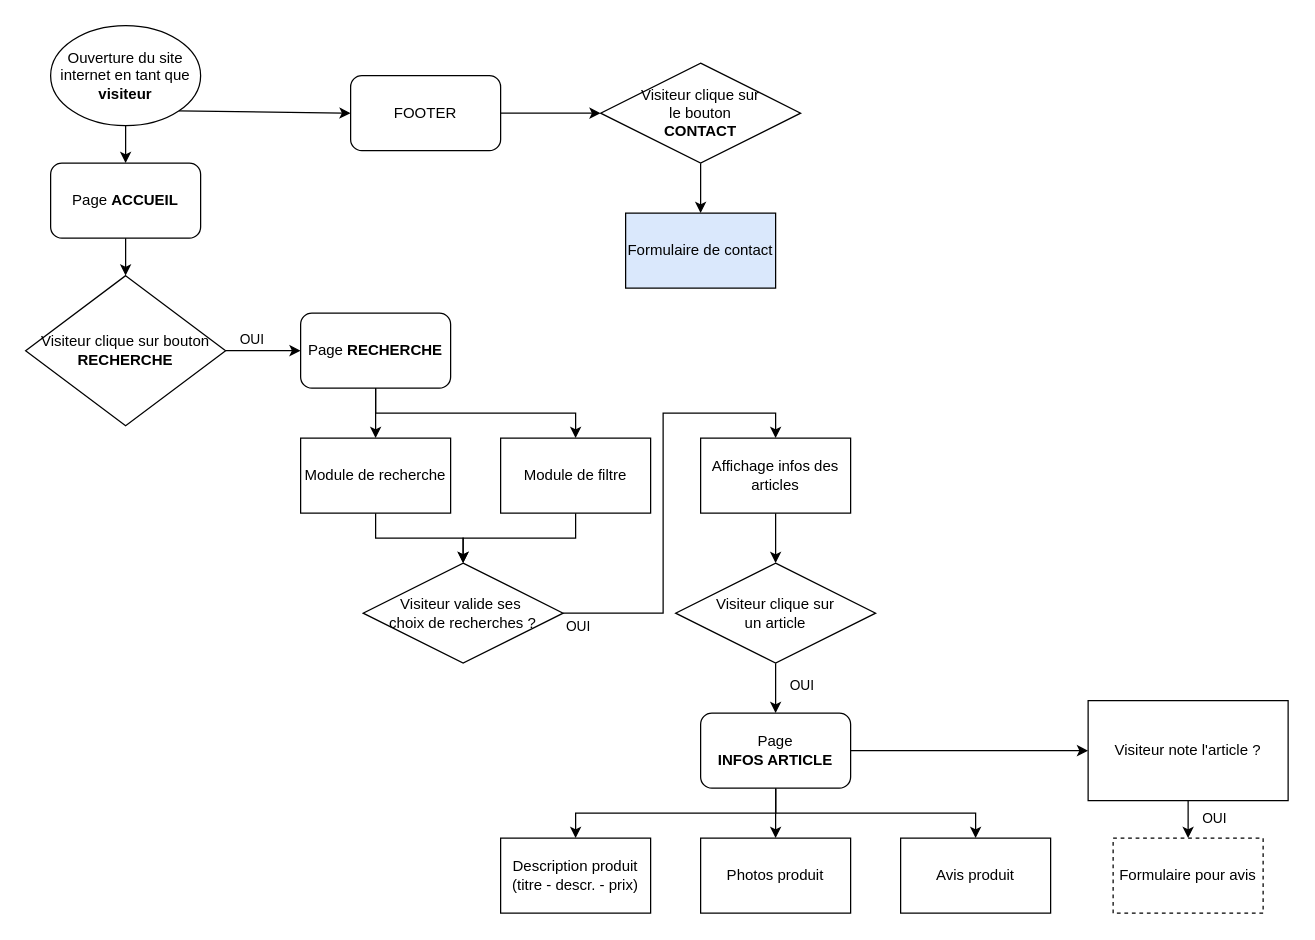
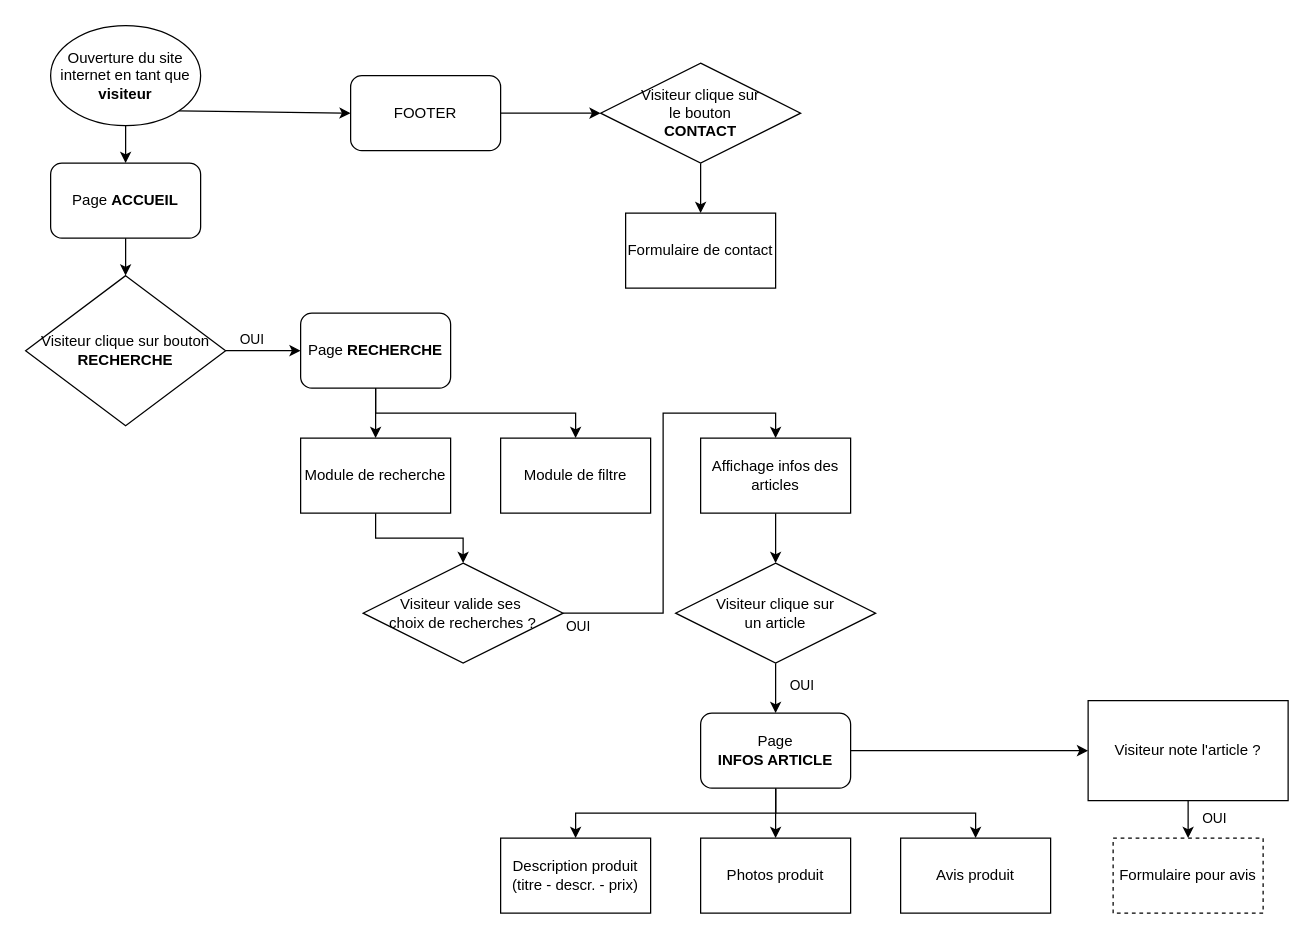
node "Formulaire de contact": fillcolor #dae8fc -> #ffffff
edge "Module de filtre" -> "Visiteur valide ses choix de recherches ?": removed
